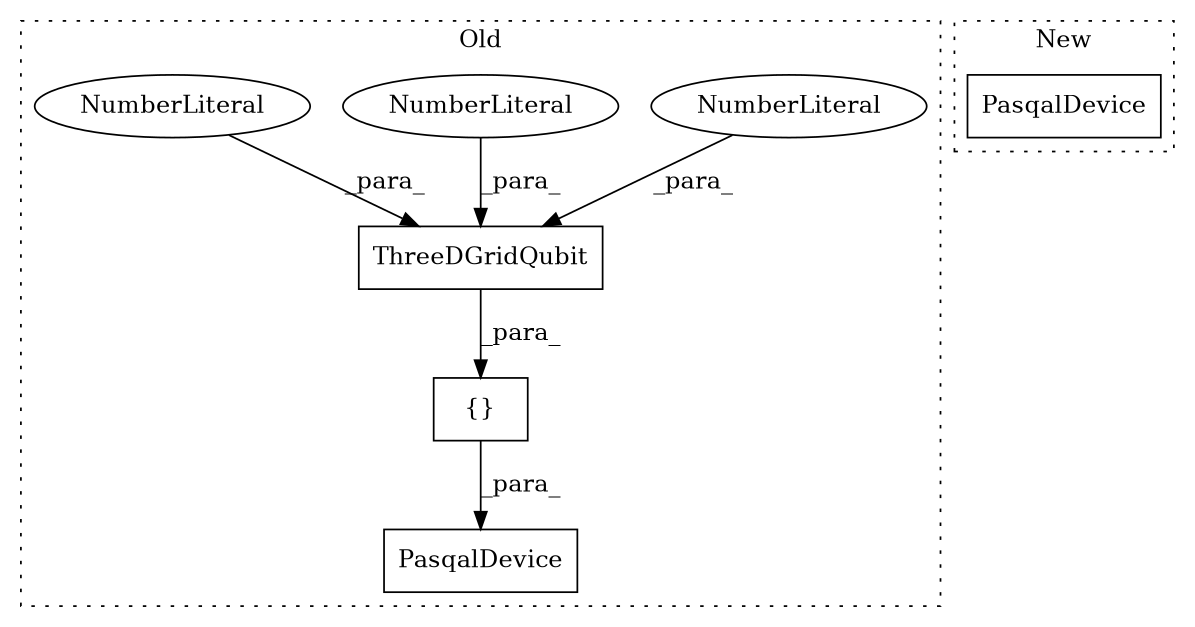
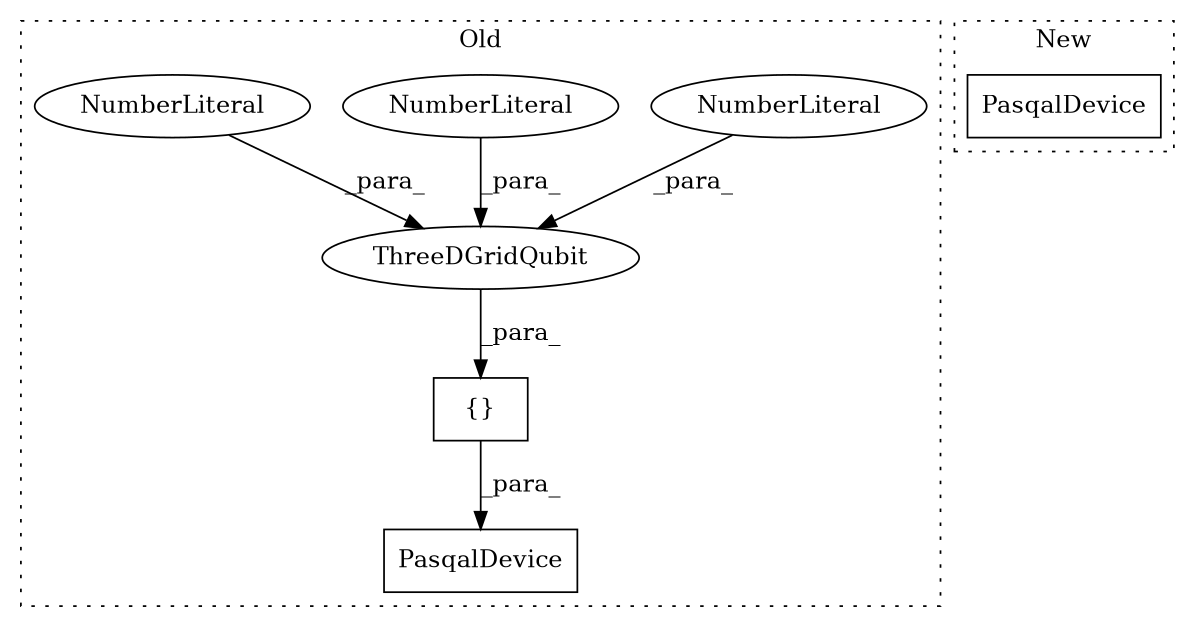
node "ThreeDGridQubit": shape box -> ellipse
